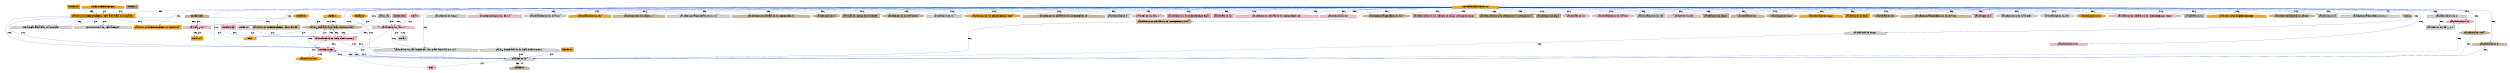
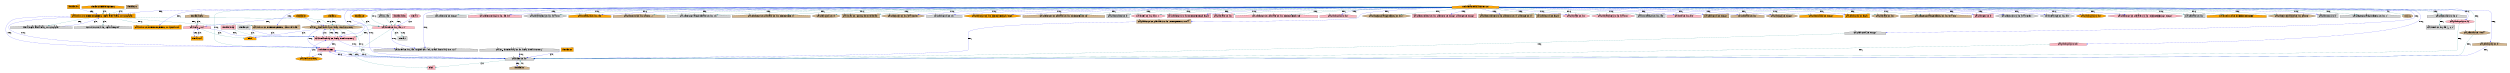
edge "(Call,pdf_drop_obj(ctx, info))" -> "(Call,fz_free(ctx, list))": added, label "DDG:"
